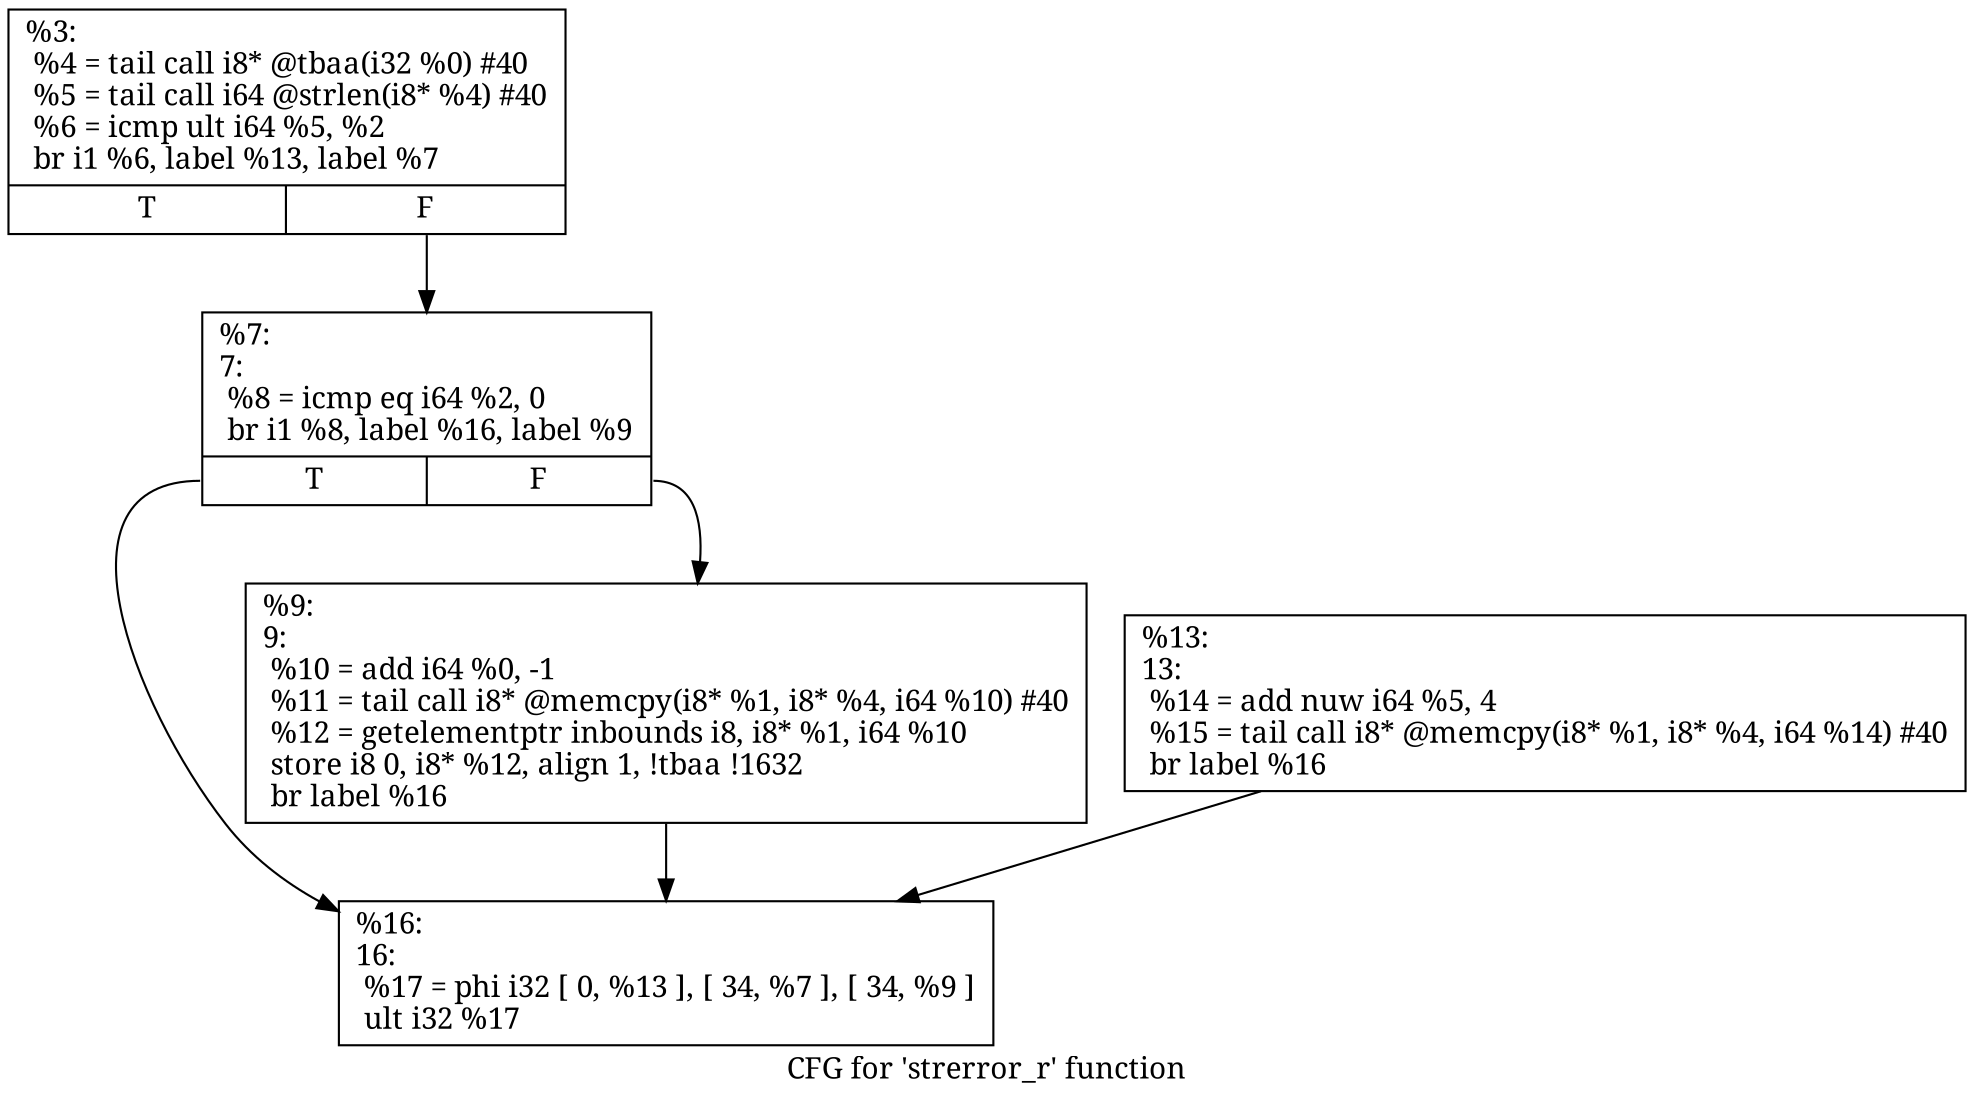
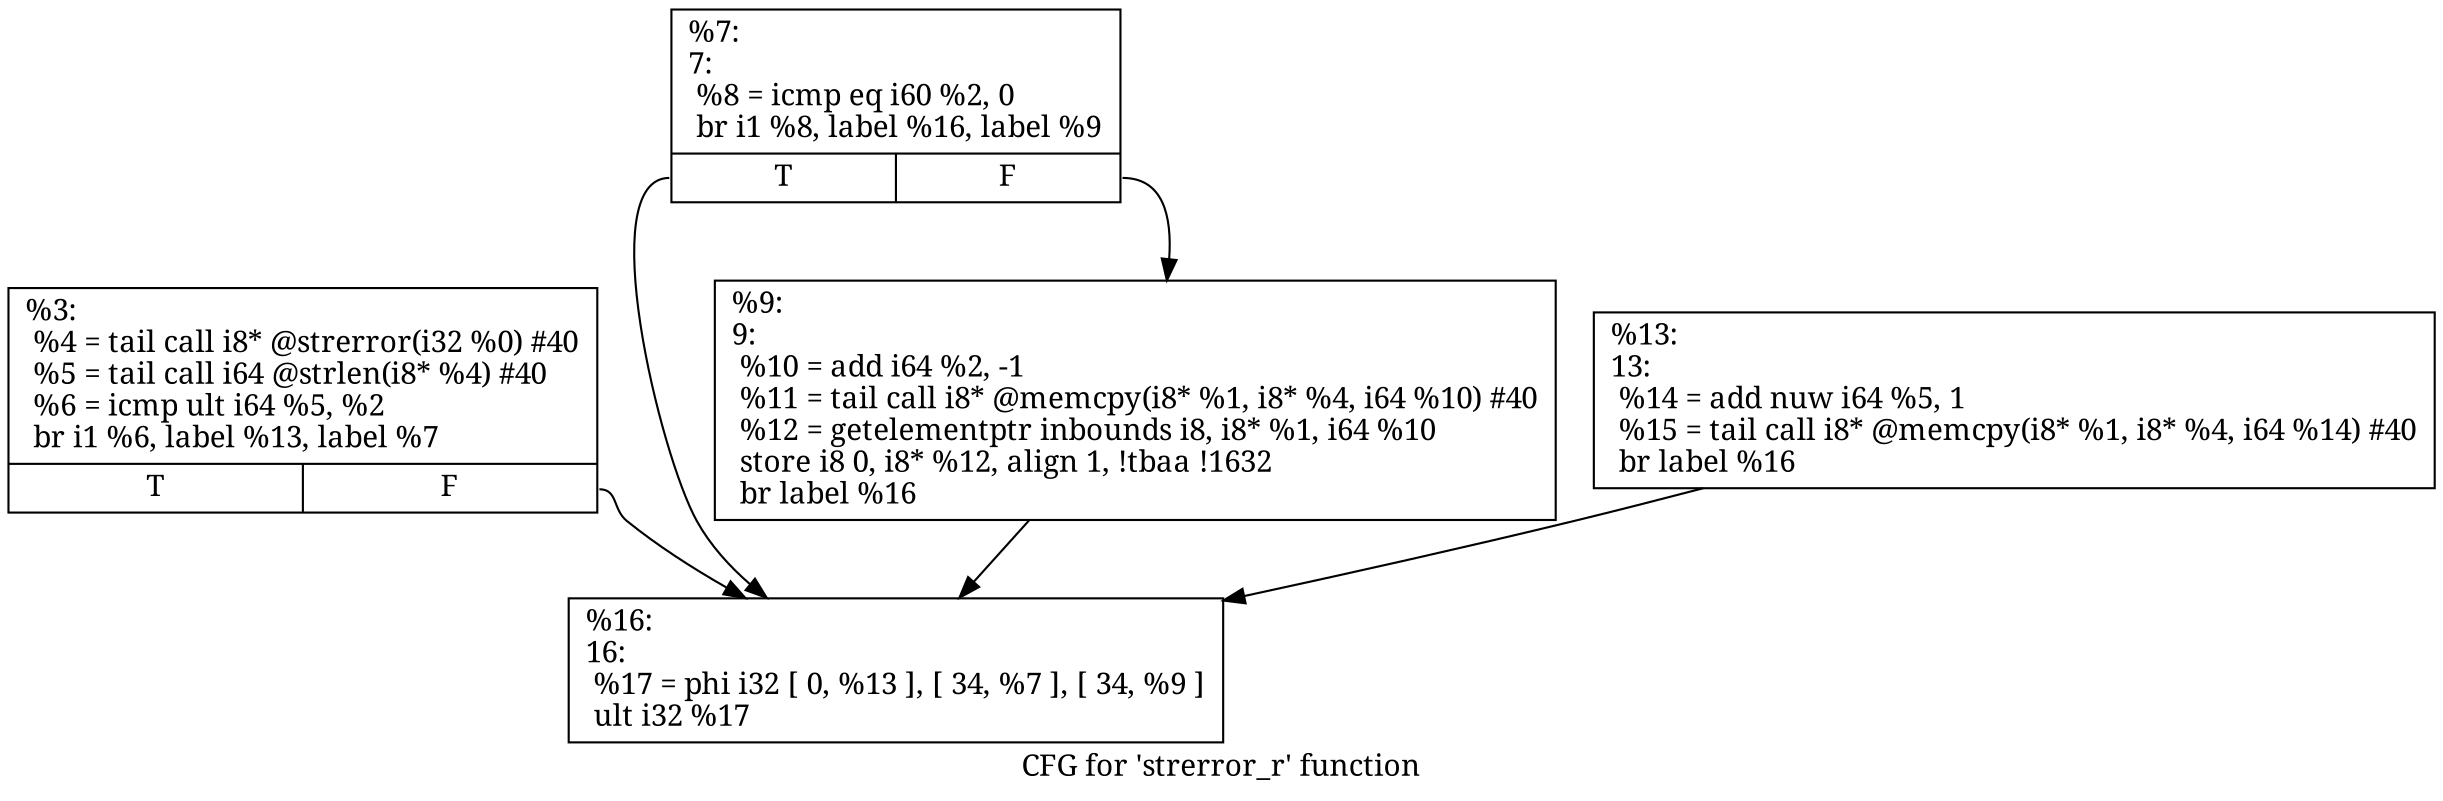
node "%3:": text "%4 = tail call i8* @tbaa(i32 %0) #40" -> "%4 = tail call i8* @strerror(i32 %0) #40"
edge "%3:" -> "%7:": now "%3:" -> "%16:"
node "%7:": text "%8 = icmp eq i64 %2, 0" -> "%8 = icmp eq i60 %2, 0"
node "%9:": text "%10 = add i64 %0, -1" -> "%10 = add i64 %2, -1"
node "%13:": text "%14 = add nuw i64 %5, 4" -> "%14 = add nuw i64 %5, 1"
